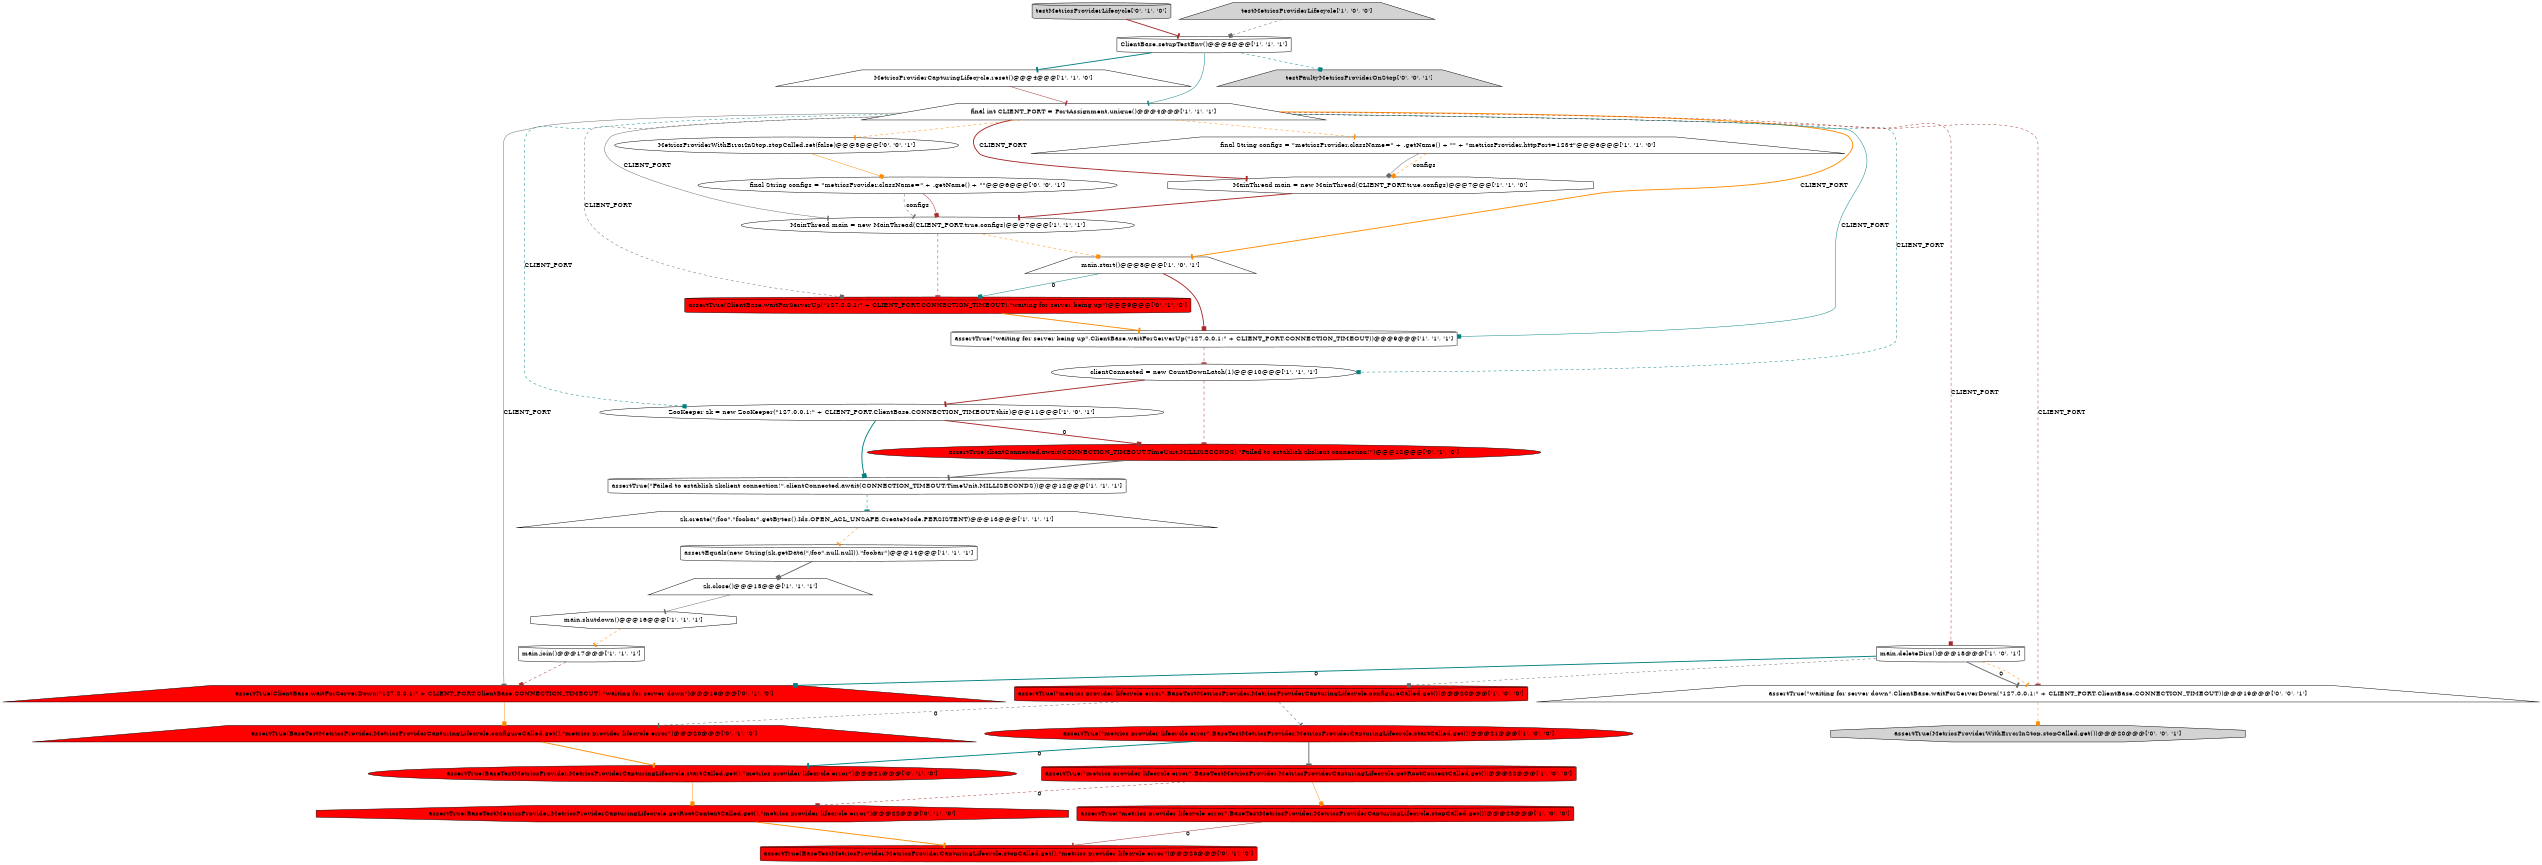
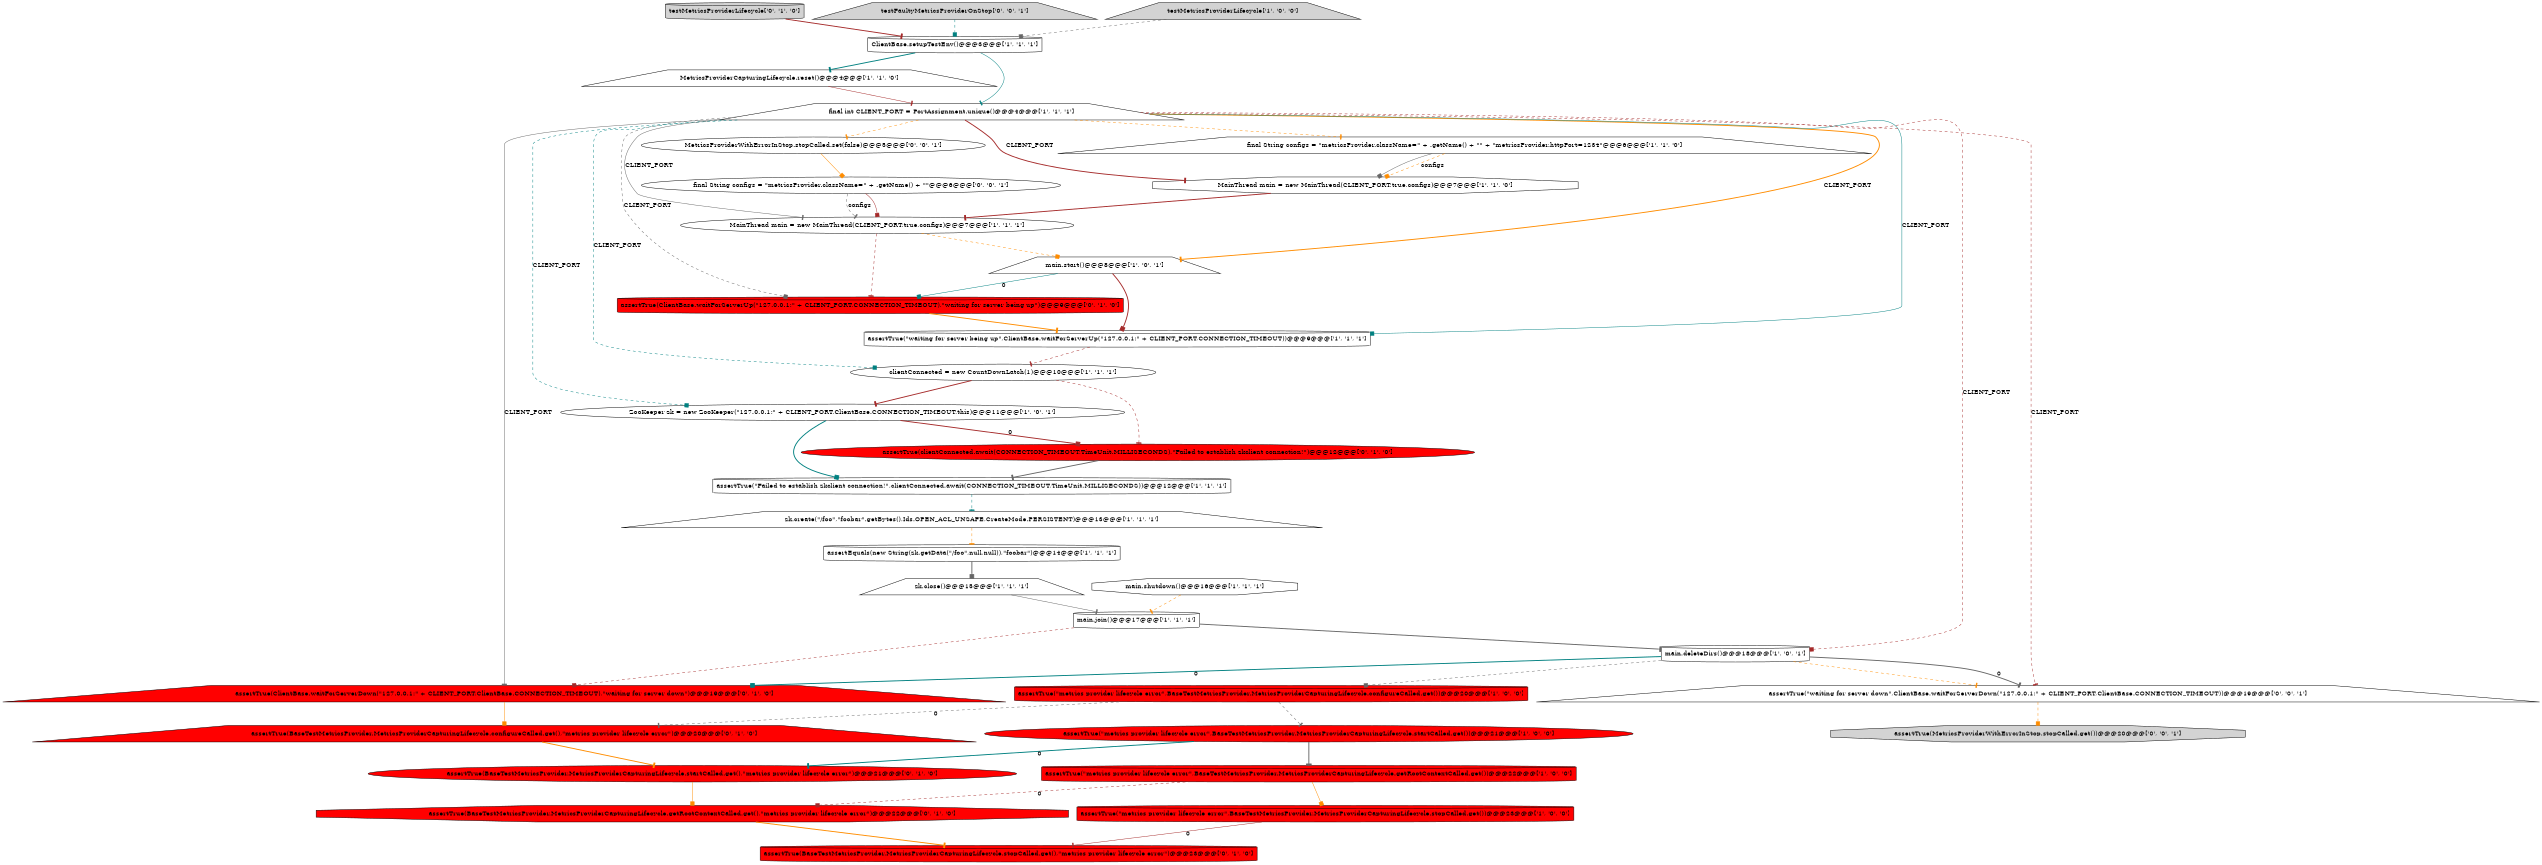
edge "ClientBase.setupTestEnv()@@@3@@@['1', '1', '1']" -> "testFaultyMetricsProviderOnStop['0', '0', '1']": reversed
edge "zk.close()@@@15@@@['1', '1', '1']" -> "main.shutdown()@@@16@@@['1', '1', '1']": now "zk.close()@@@15@@@['1', '1', '1']" -> "main.join()@@@17@@@['1', '1', '1']"
edge "main.join()@@@17@@@['1', '1', '1']" -> "main.deleteDirs()@@@18@@@['1', '0', '1']": added
